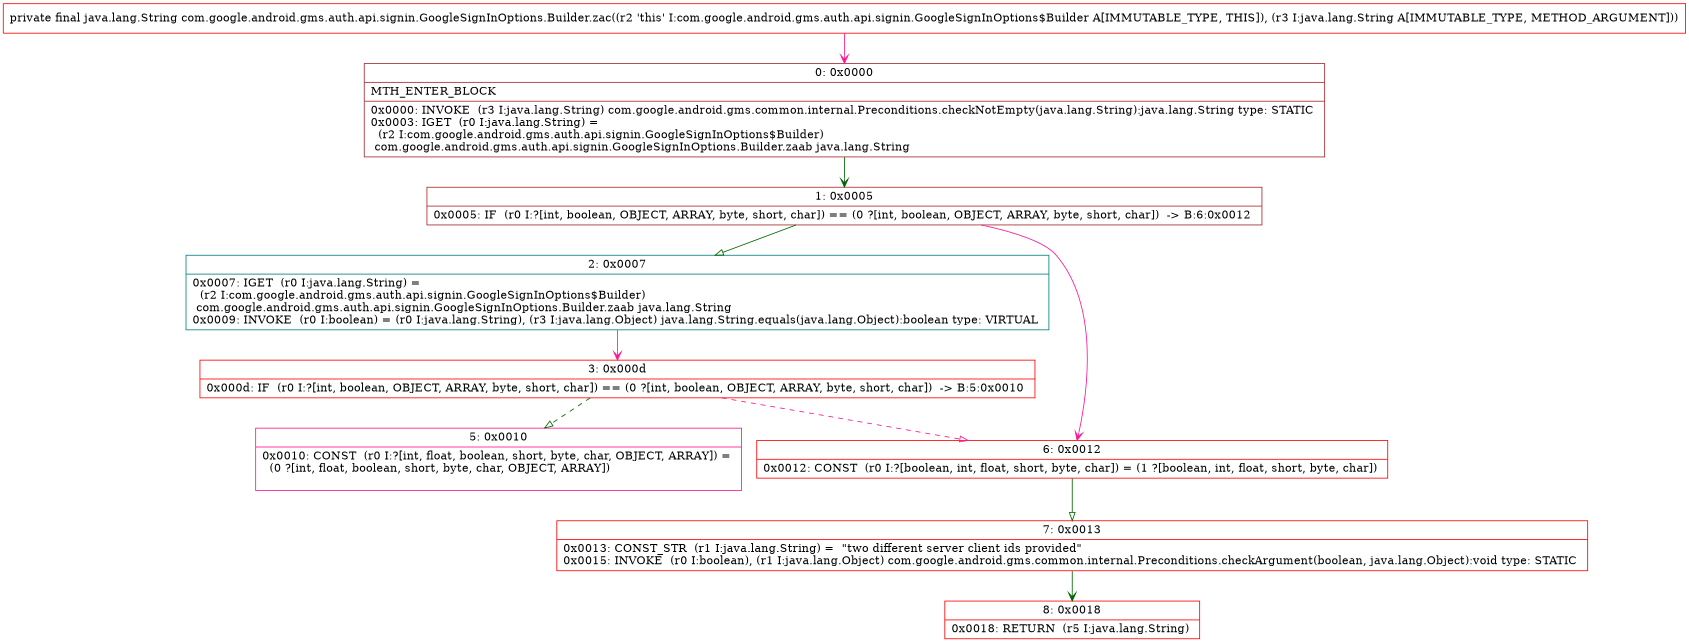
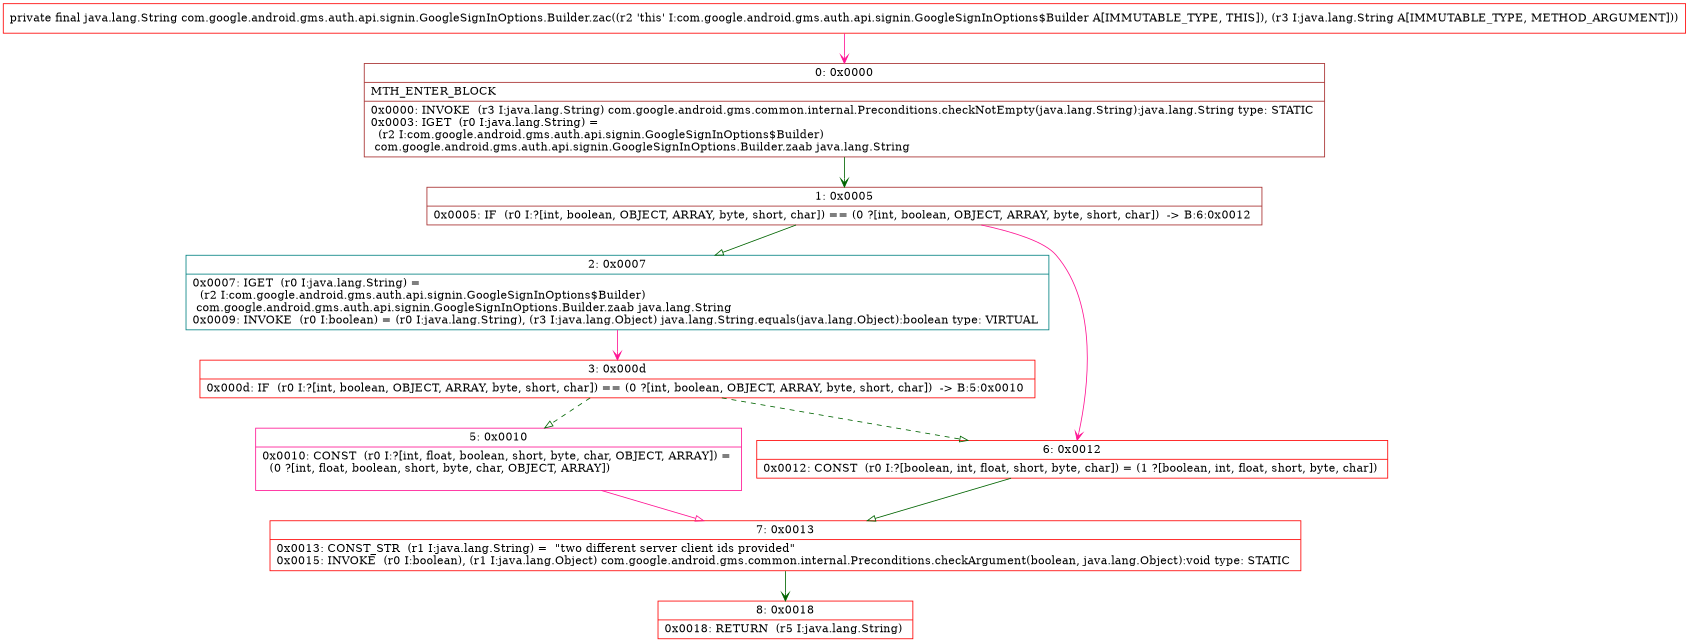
edge "3: 0x000d" -> "6: 0x0012": color deeppink -> darkgreen
edge "5: 0x0010" -> "7: 0x0013": added
